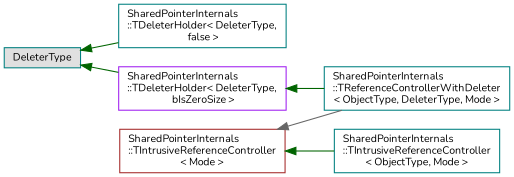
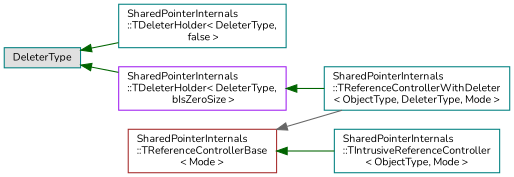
node "SharedPointerInternals ::TIntrusiveReferenceController < Mode >": label "SharedPointerInternals ::TIntrusiveReferenceController < Mode >" -> "SharedPointerInternals ::TReferenceControllerBase < Mode >"
